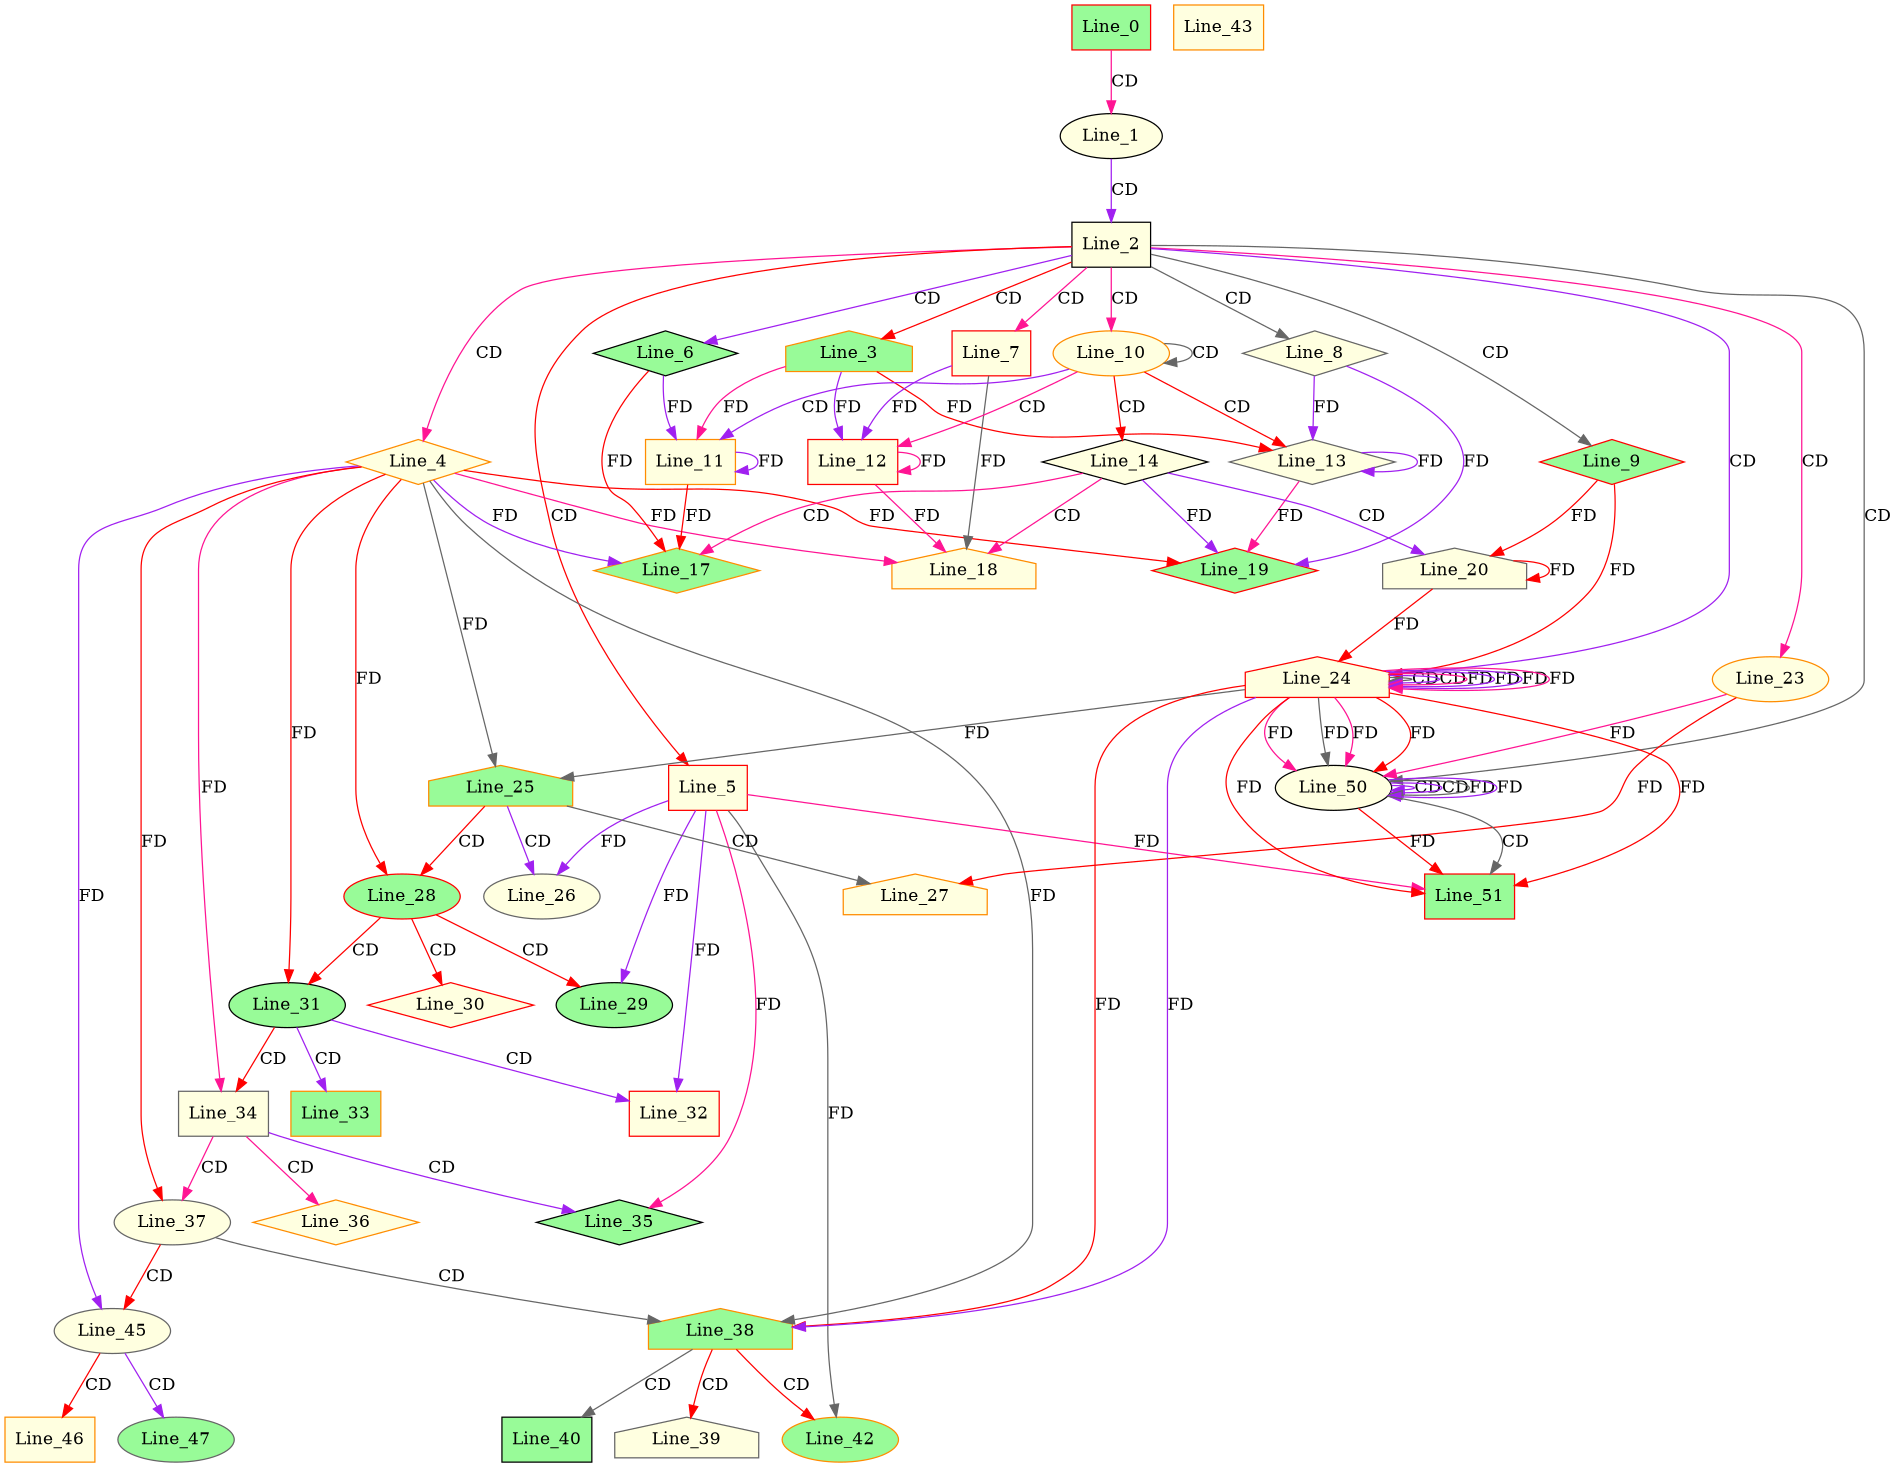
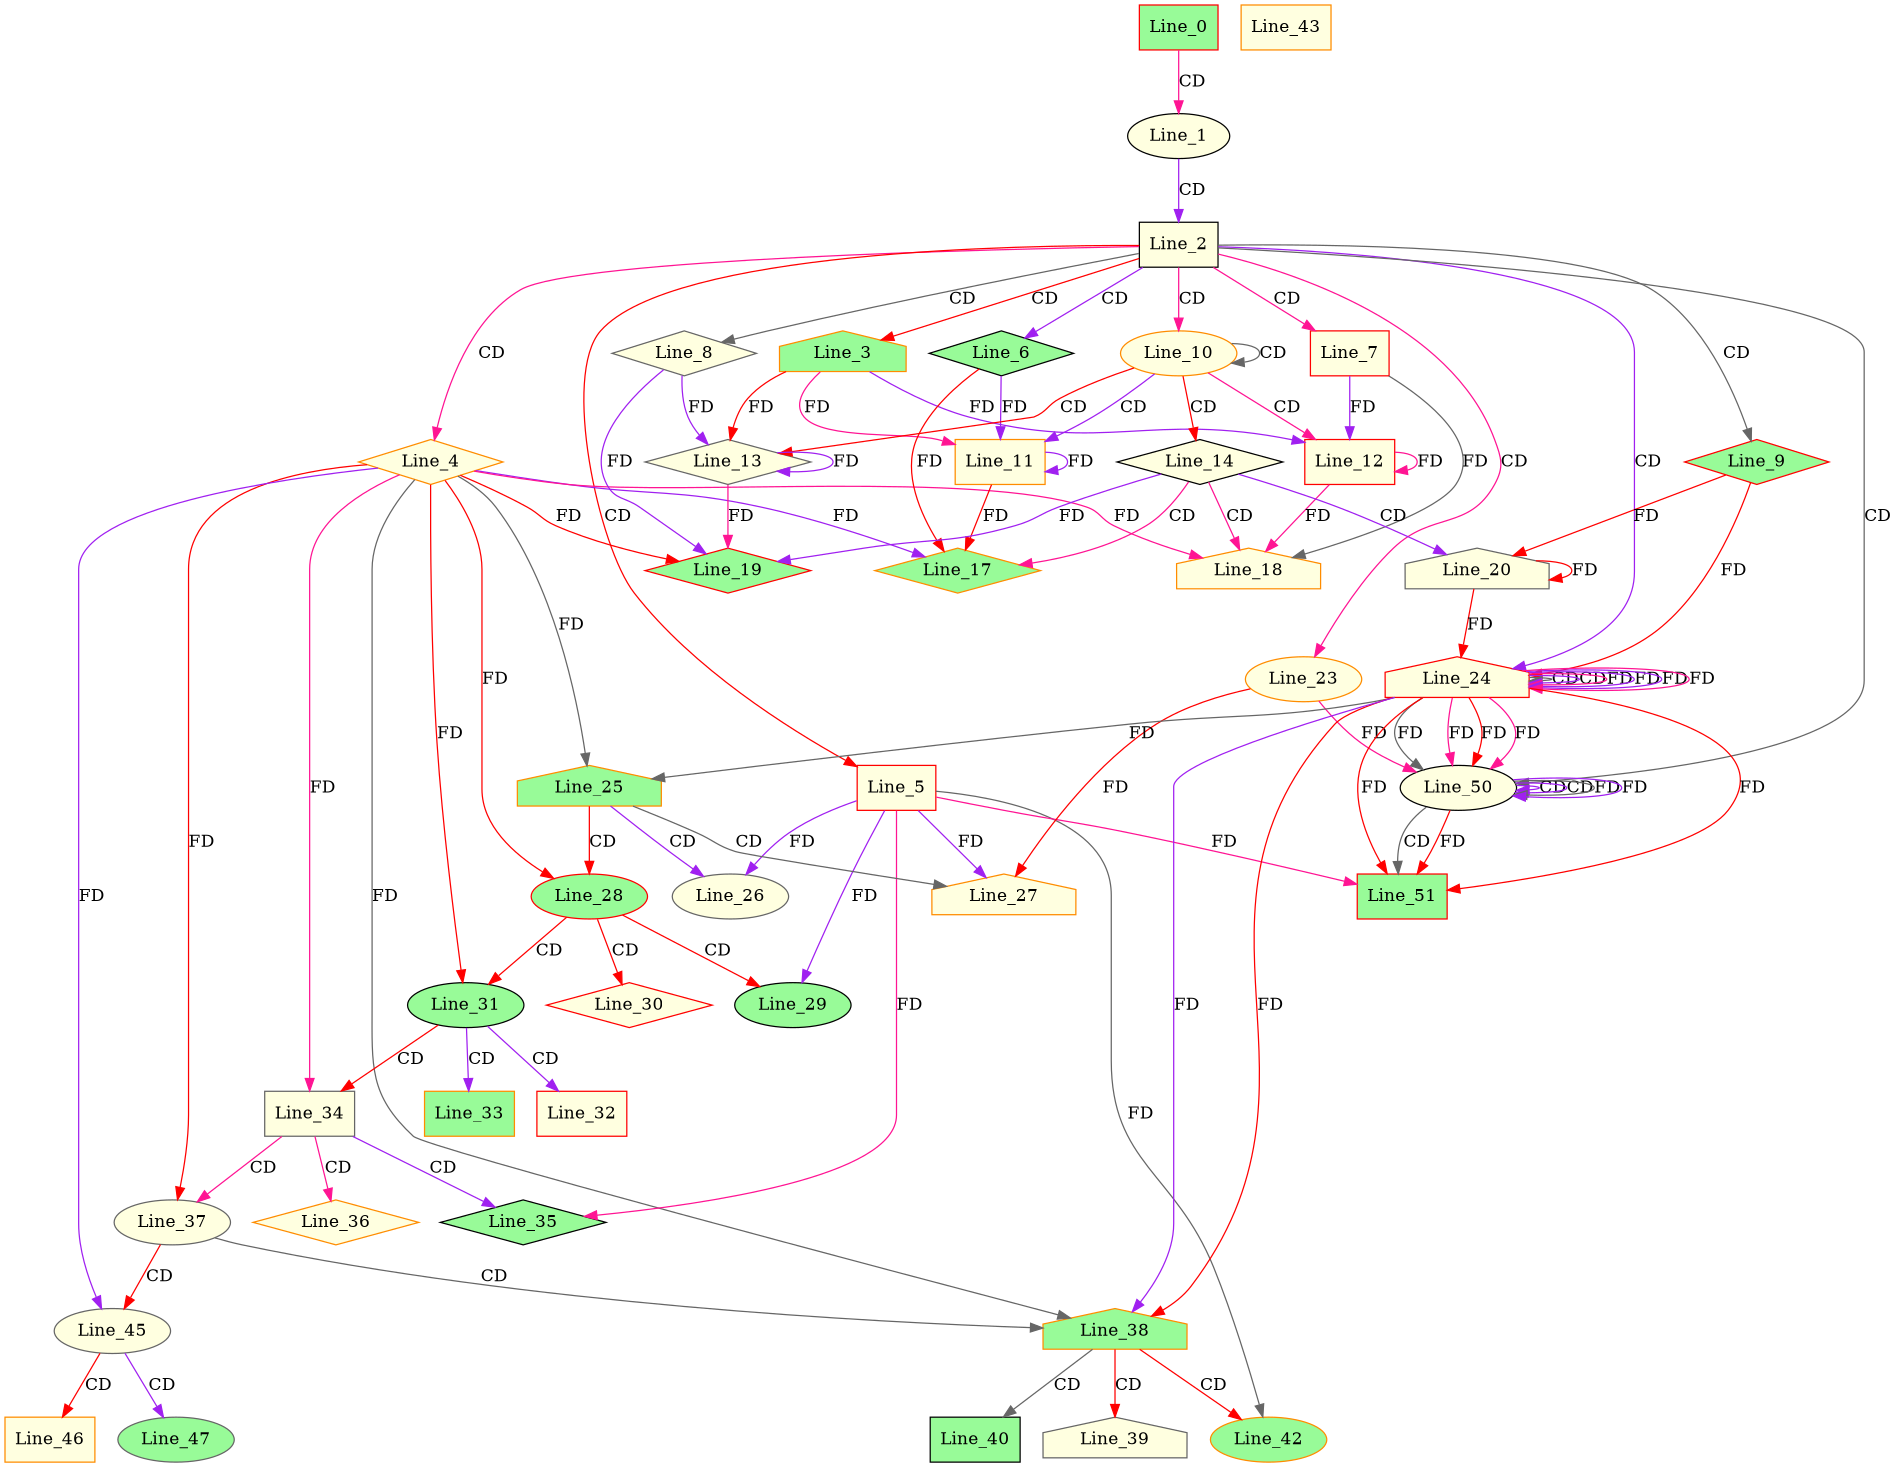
edge "Line_5" -> "Line_32": now "Line_5" -> "Line_27"
